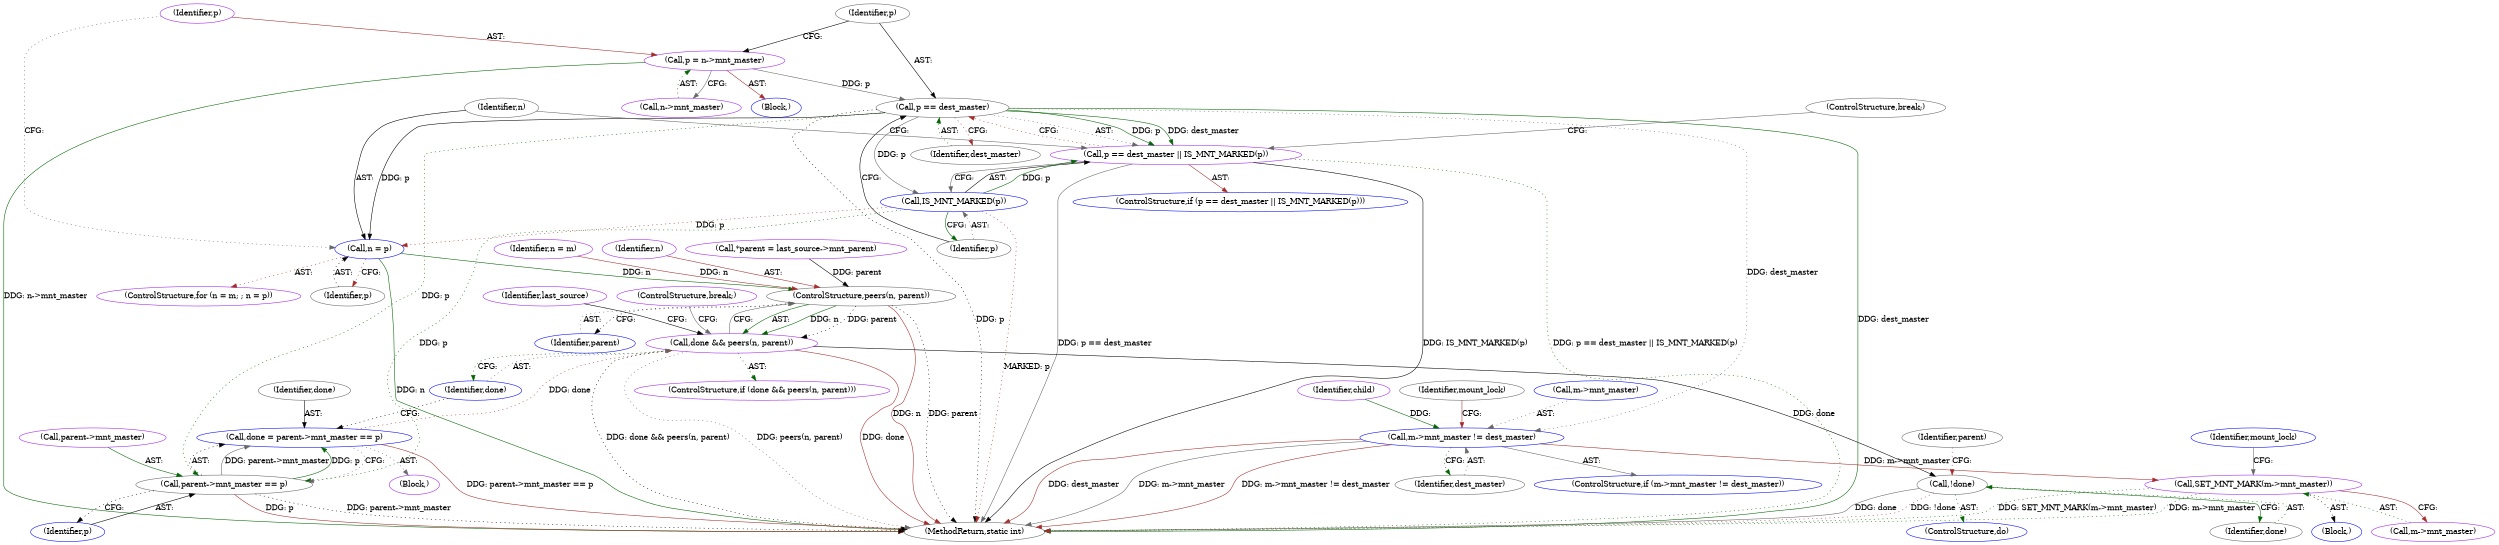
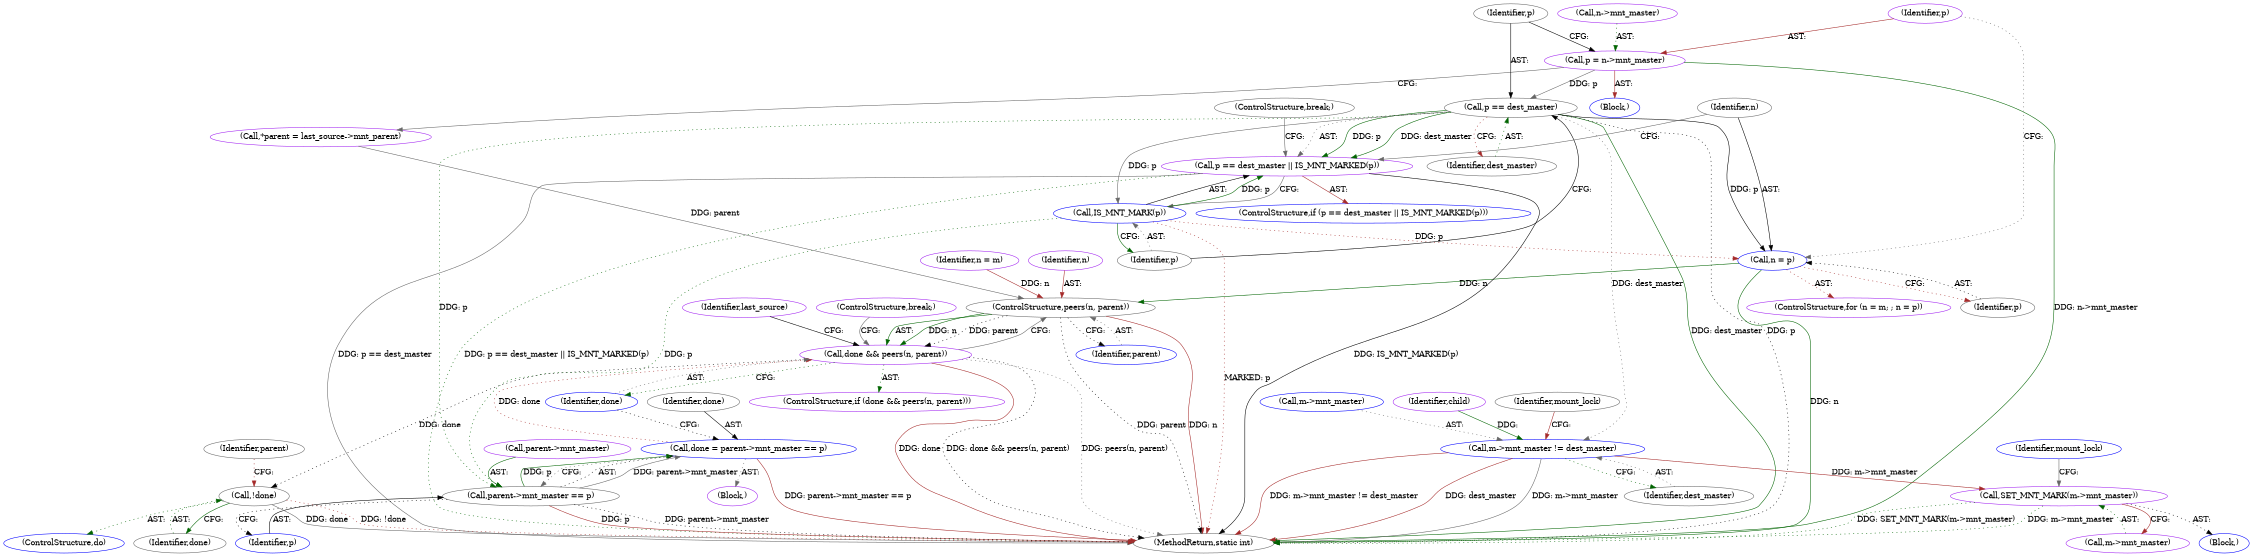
edge "(Call,p = n->mnt_master)" -> "(Call,n->mnt_master)": now "(Call,p = n->mnt_master)" -> "(Call,*parent = last_source->mnt_parent)"
edge "(Call,p == dest_master || IS_MNT_MARKED(p))" -> "(Call,p == dest_master)": removed, label "CFG:"
node "(Call,IS_MNT_MARKED(p))": label "(Call,IS_MNT_MARKED(p))" -> "(Call,IS_MNT_MARK(p))"
edge "(Call,*parent = last_source->mnt_parent)" -> "(ControlStructure,peers(n, parent))": color black -> gray40
edge "(Call,done && peers(n, parent))" -> "(Call,!done)": style solid -> dotted
node "(ControlStructure,if (m->mnt_master != dest_master))": removed
